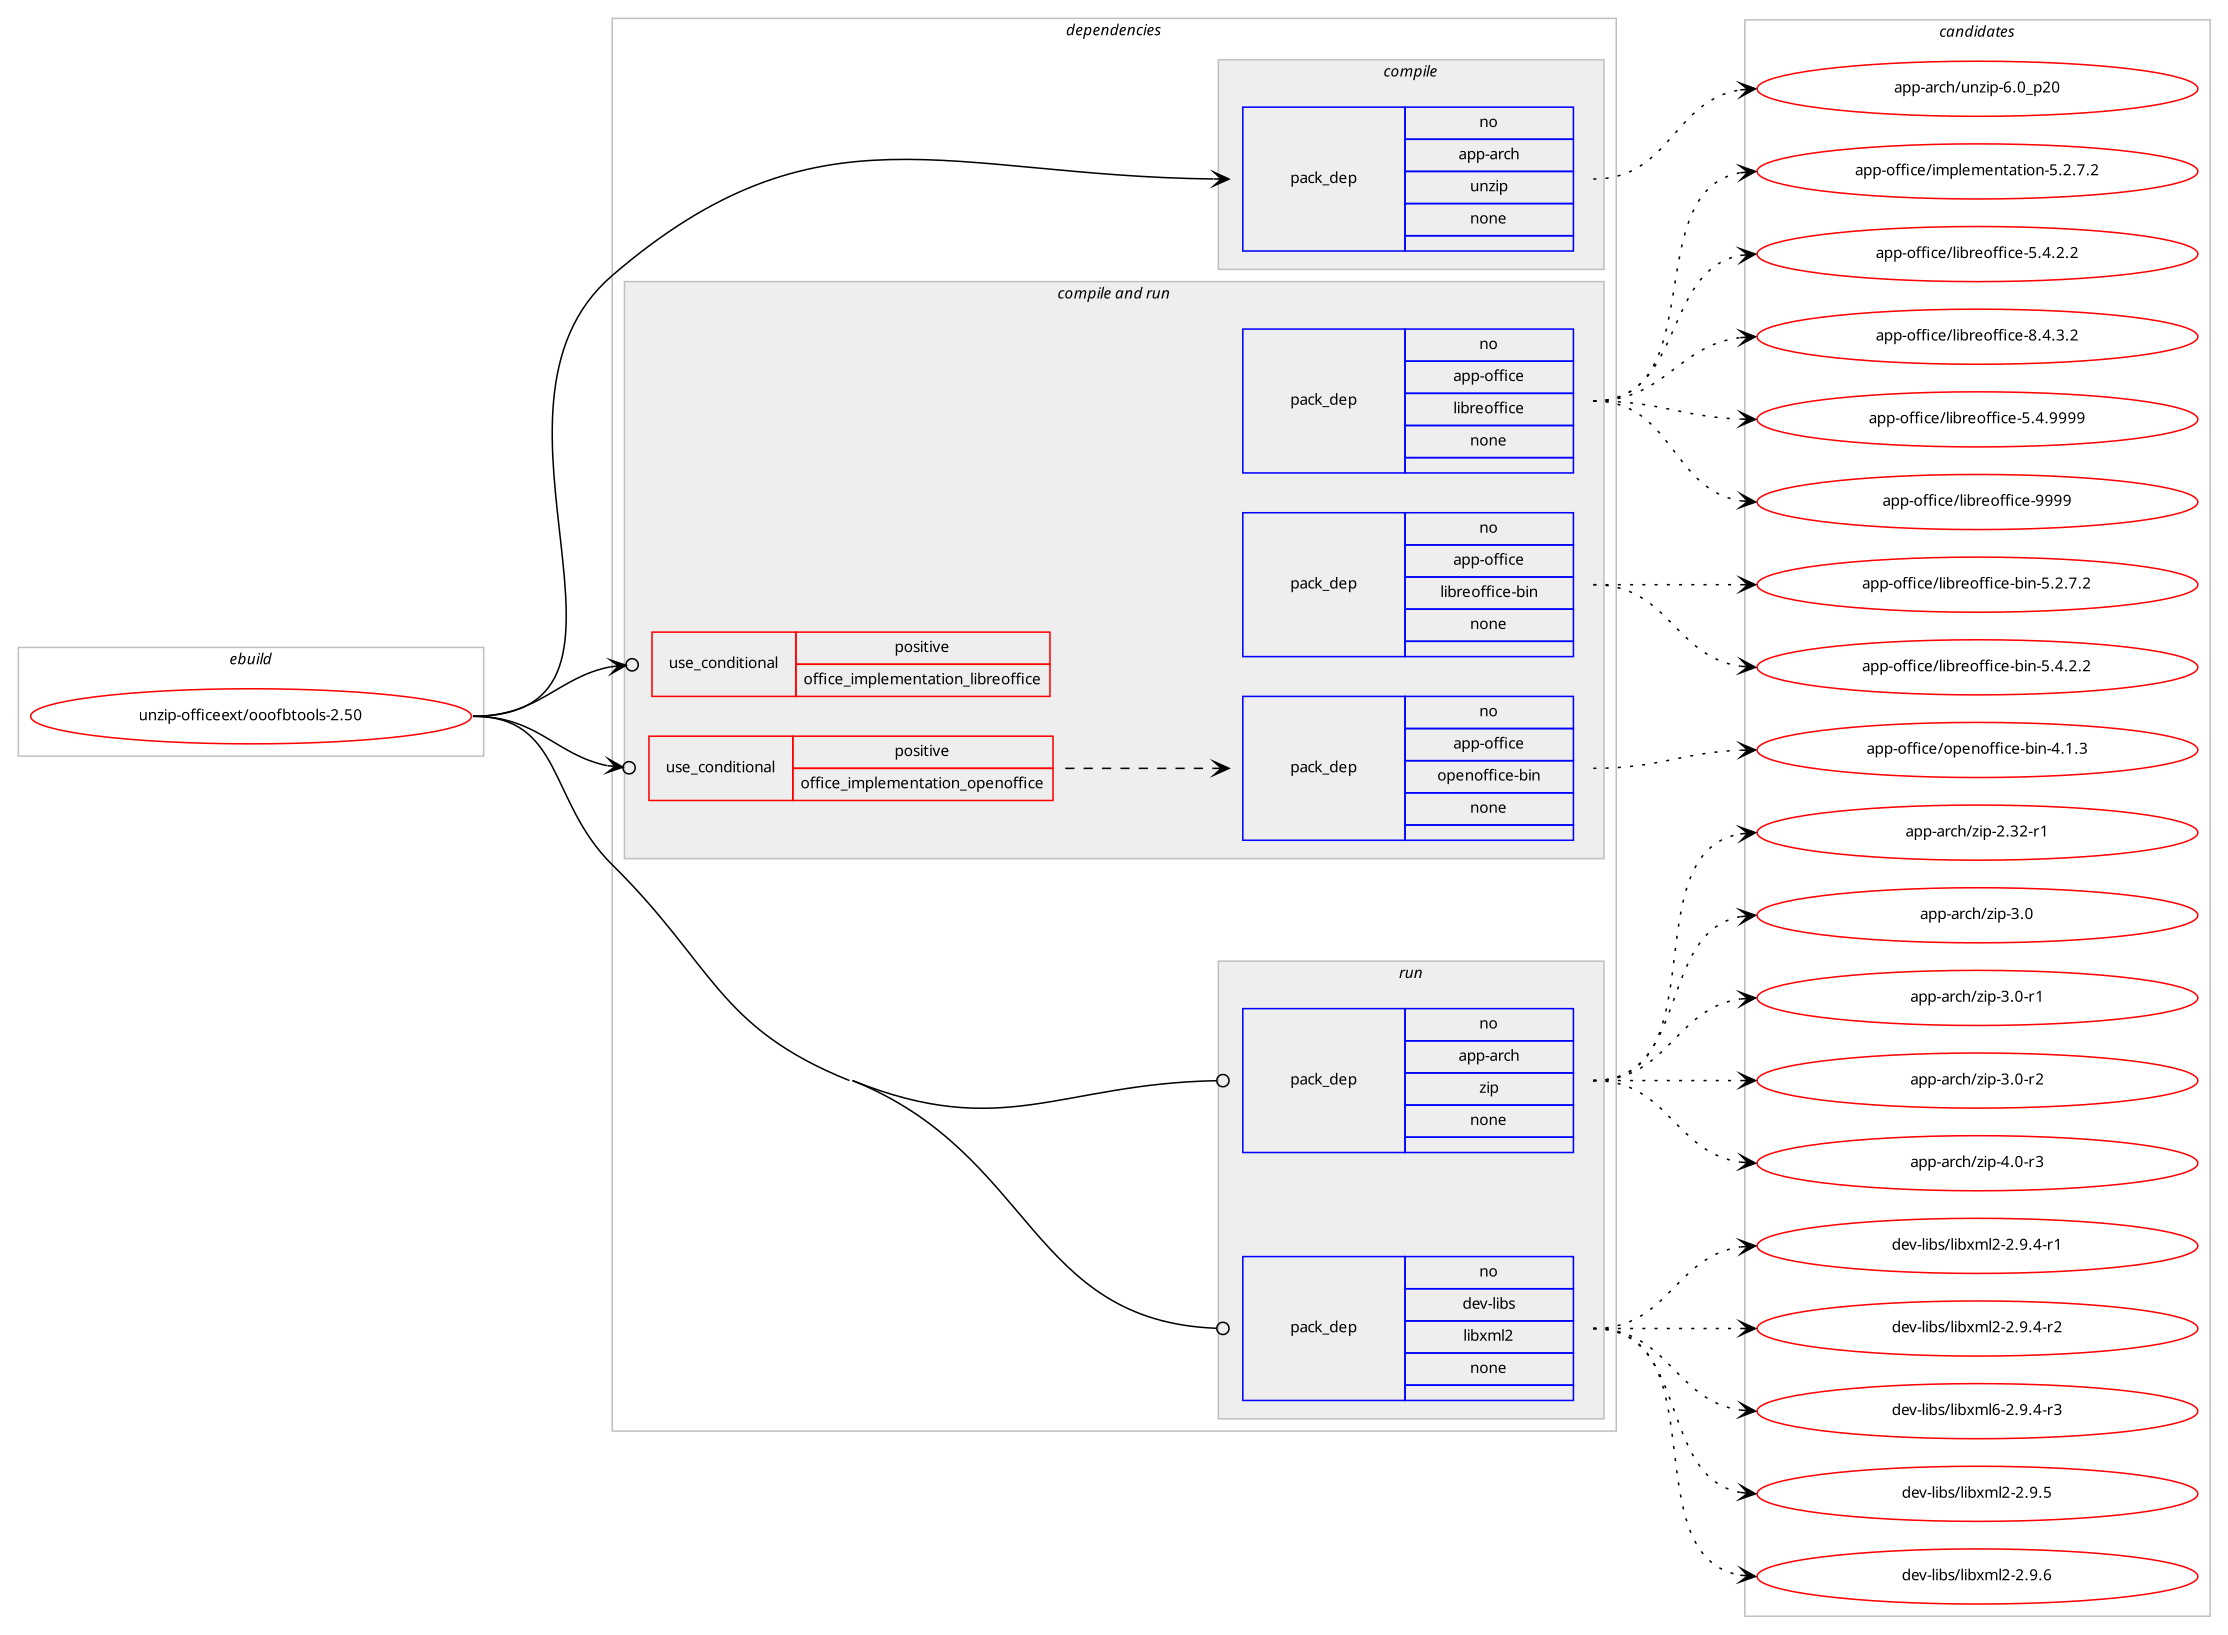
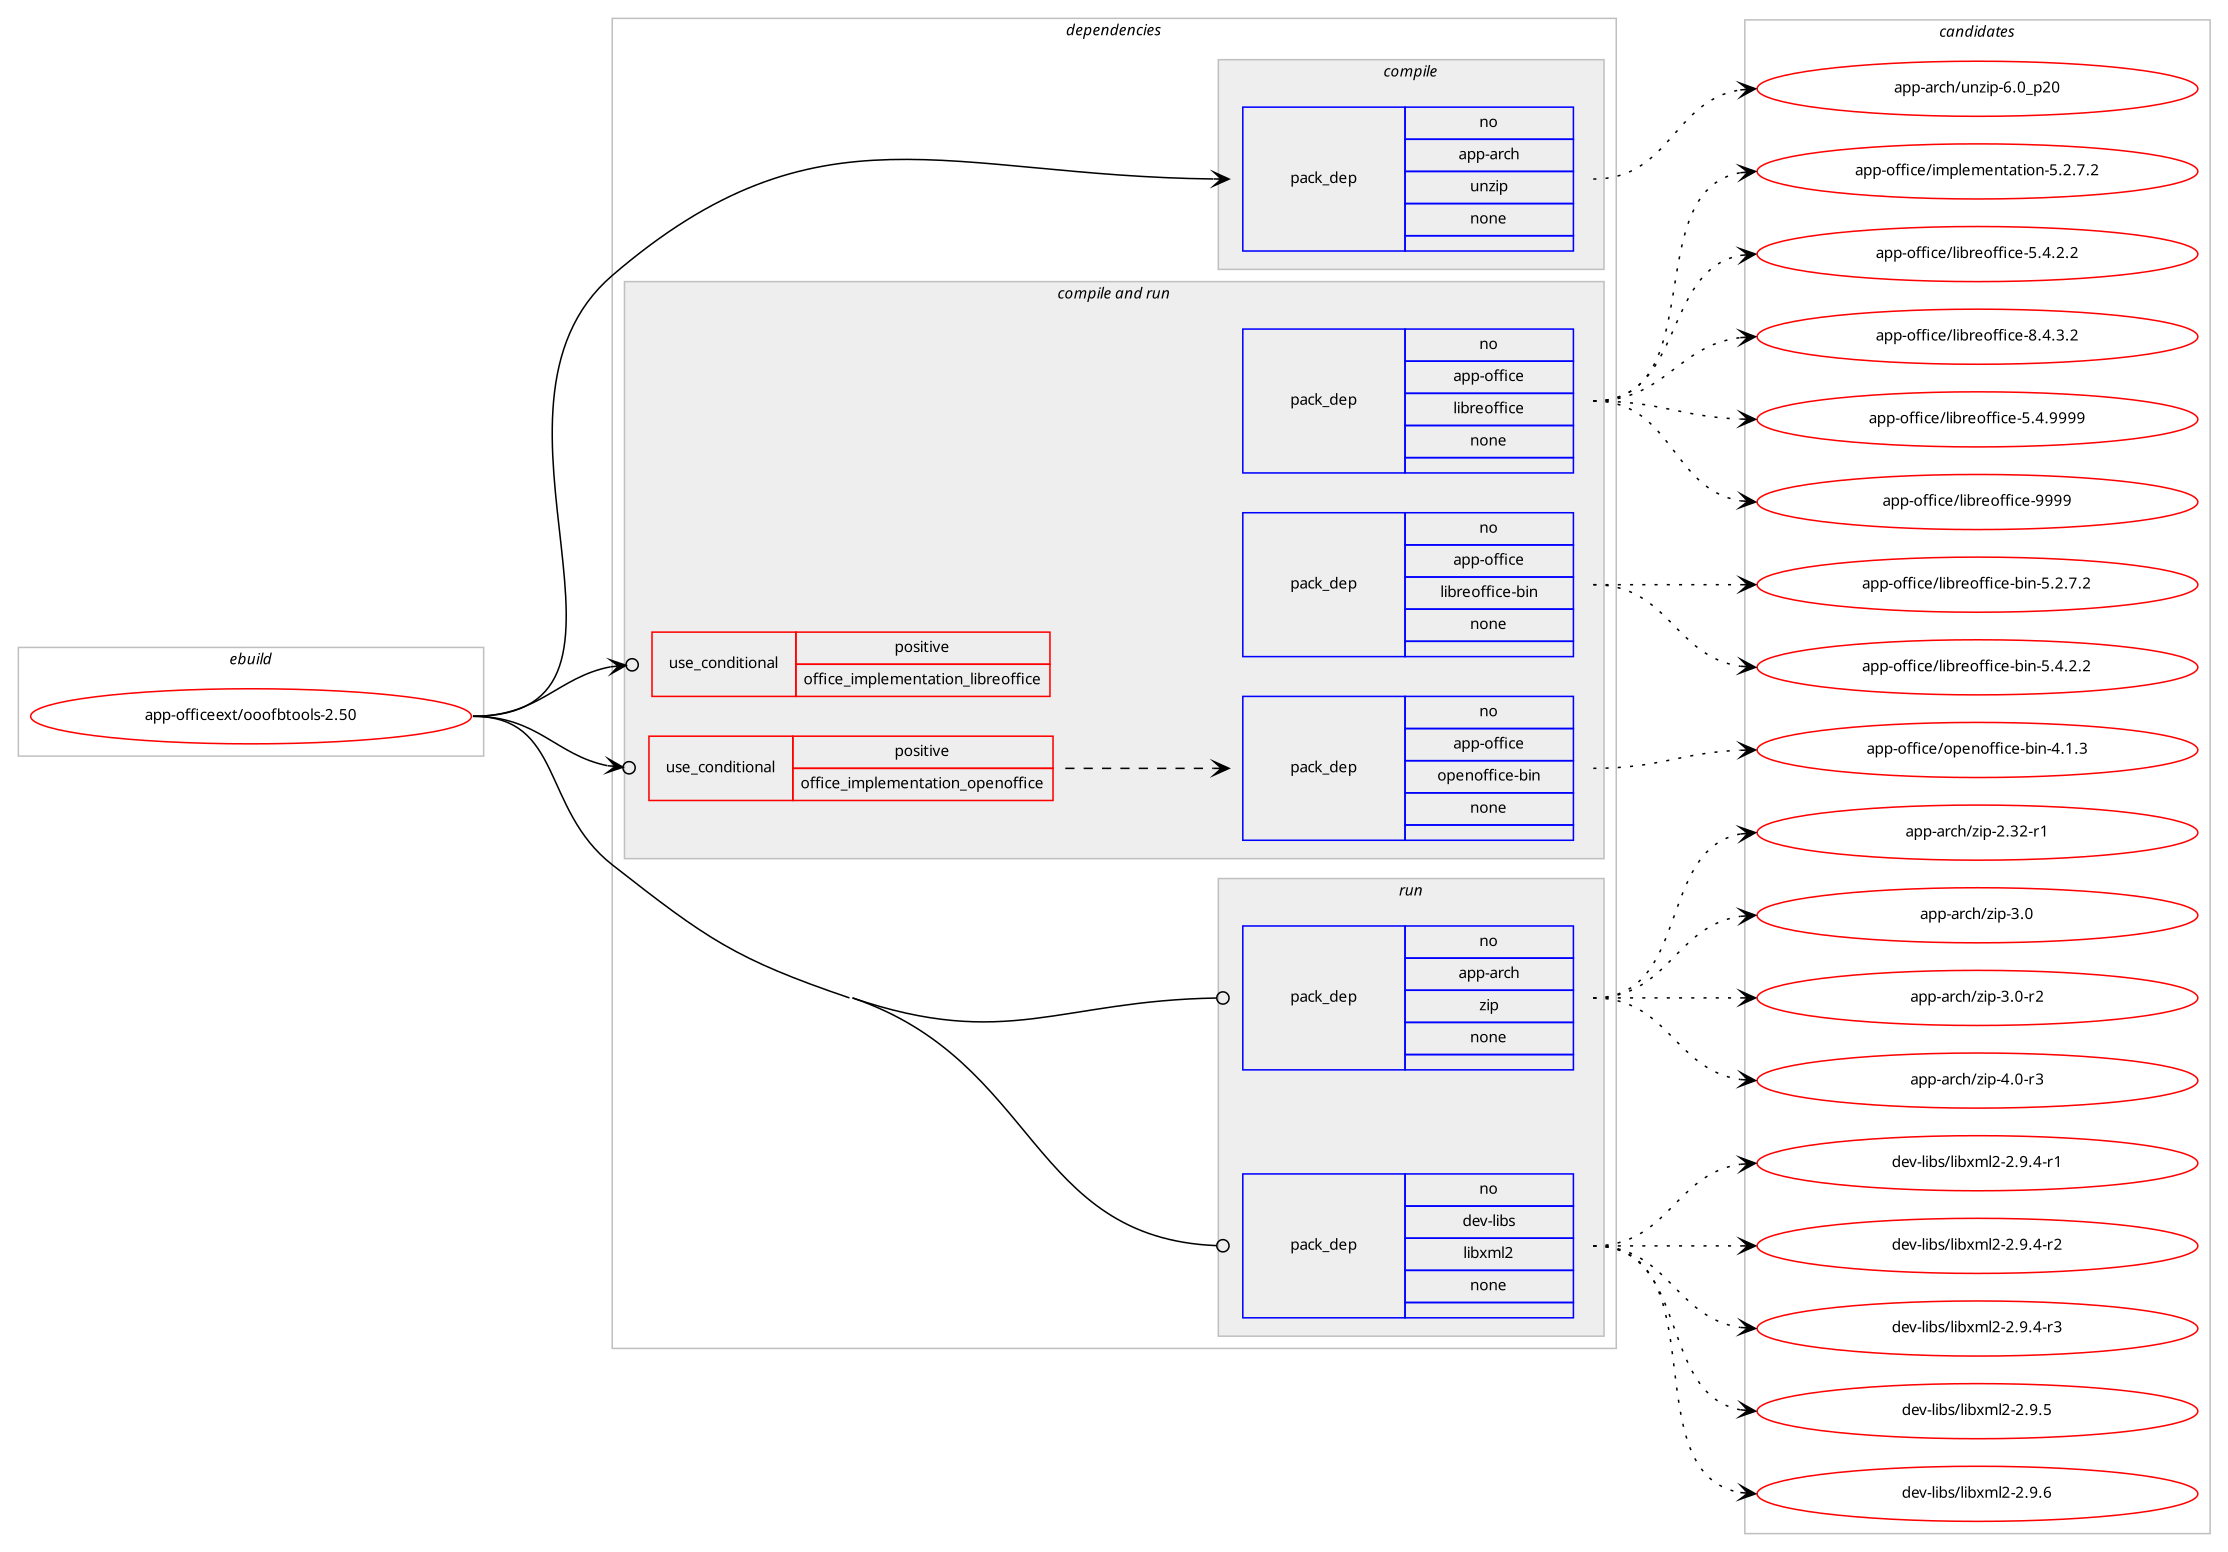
node "unzip-officeext/ooofbtools-2.50": label "unzip-officeext/ooofbtools-2.50" -> "app-officeext/ooofbtools-2.50"
node "app-arch/zip-3.0-r1": removed
node "dev-libs/libxml6-2.9.4-r3": label "dev-libs/libxml6-2.9.4-r3" -> "dev-libs/libxml2-2.9.4-r3"
